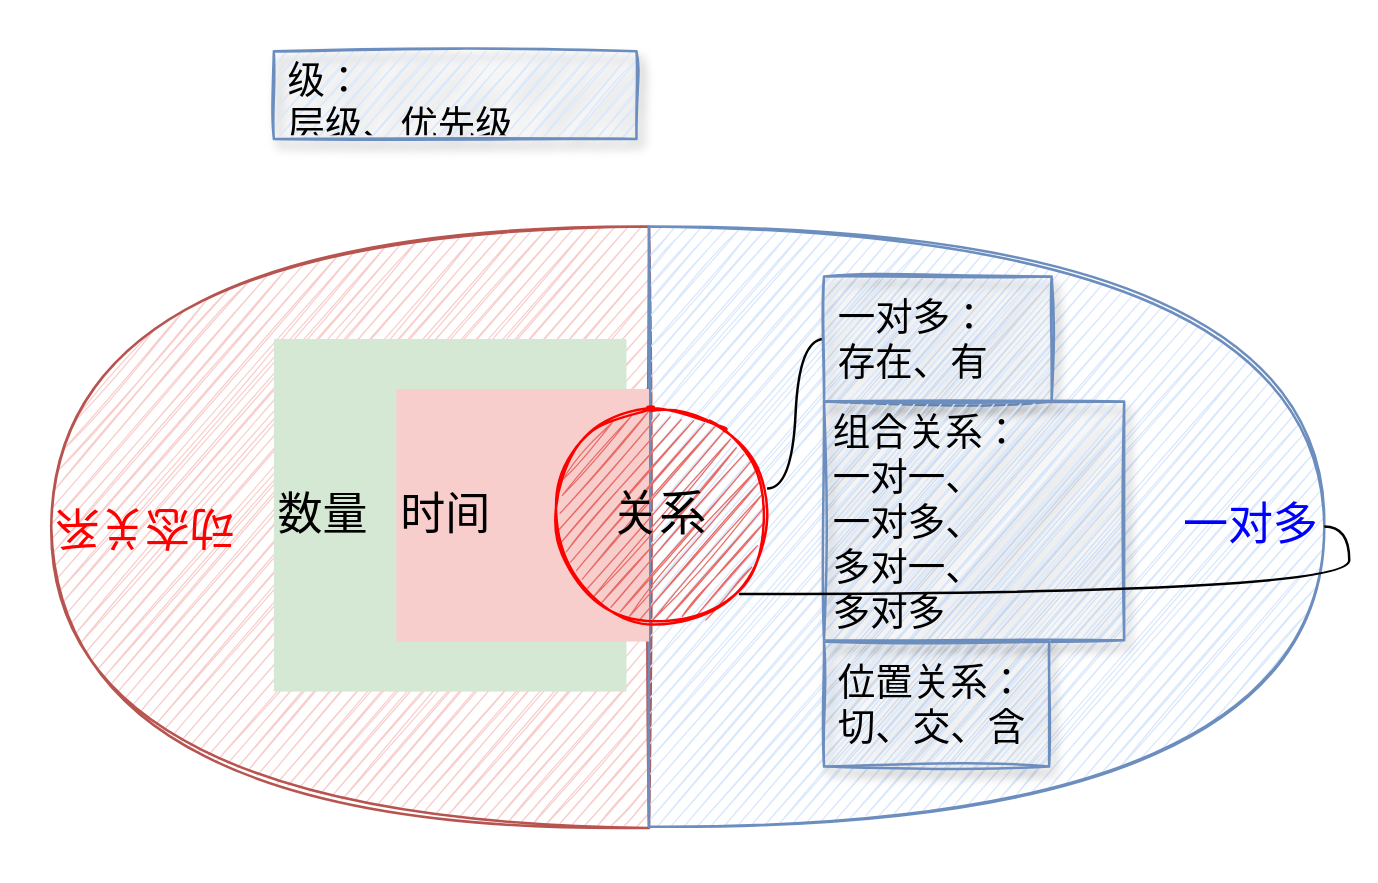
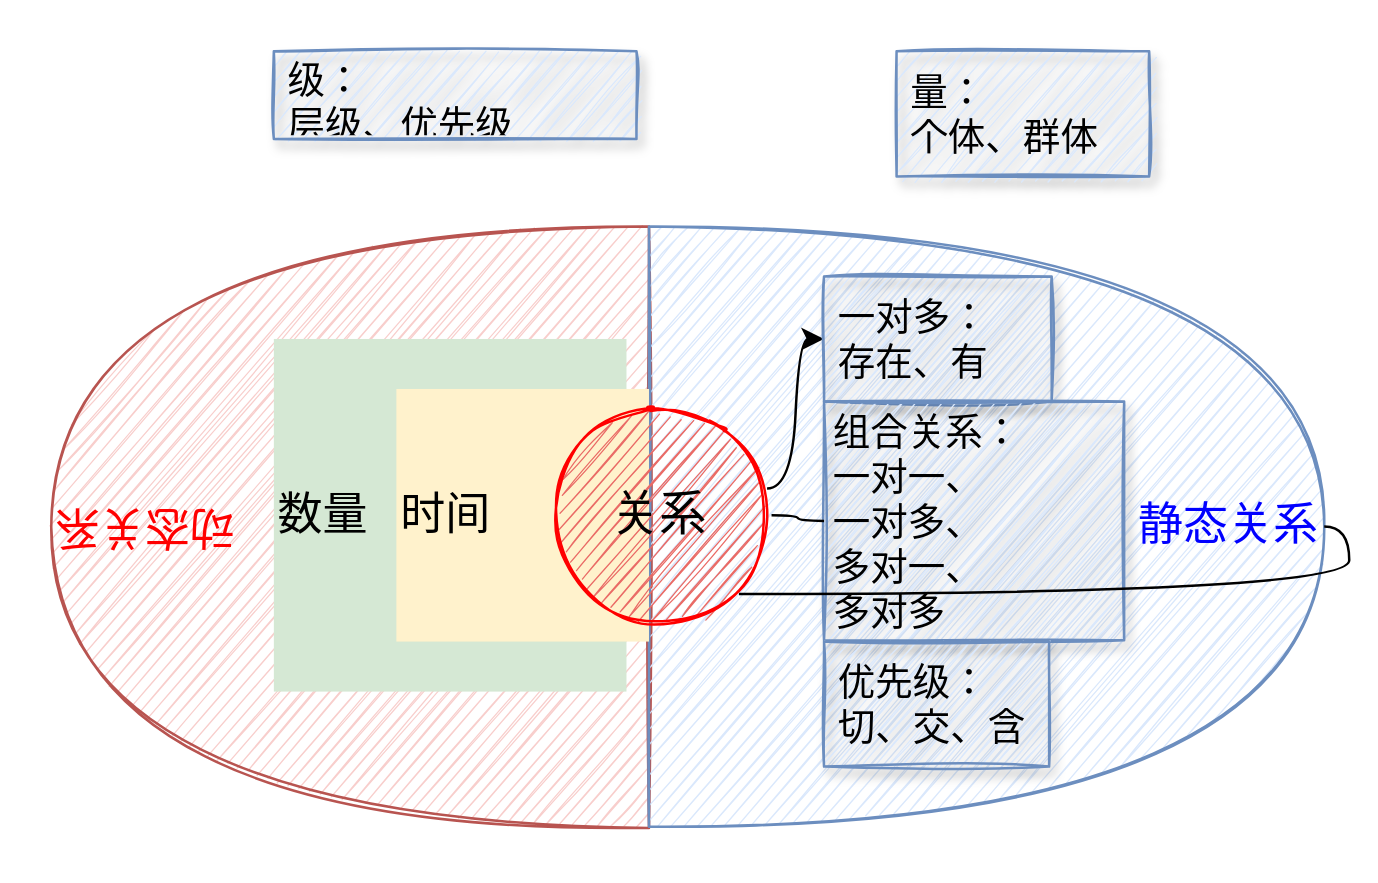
node "量： 个体、群体": added
edge "一对多： 存在、有" -- "关系": arrowhead none -> classic
node "时间": fillcolor #f8cecc -> #fff2cc
edge "关系" -- "组合关系： 一对一、 一对多、 多对一、 多对多": added
node "一对多": label "一对多" -> "静态关系"
node "位置关系： 切、交、含": label "位置关系： 切、交、含" -> "优先级： 切、交、含"
